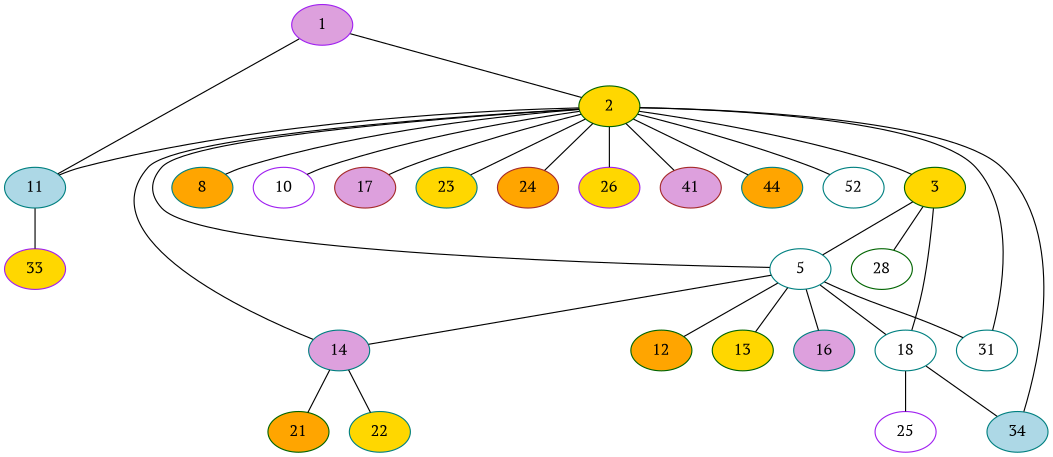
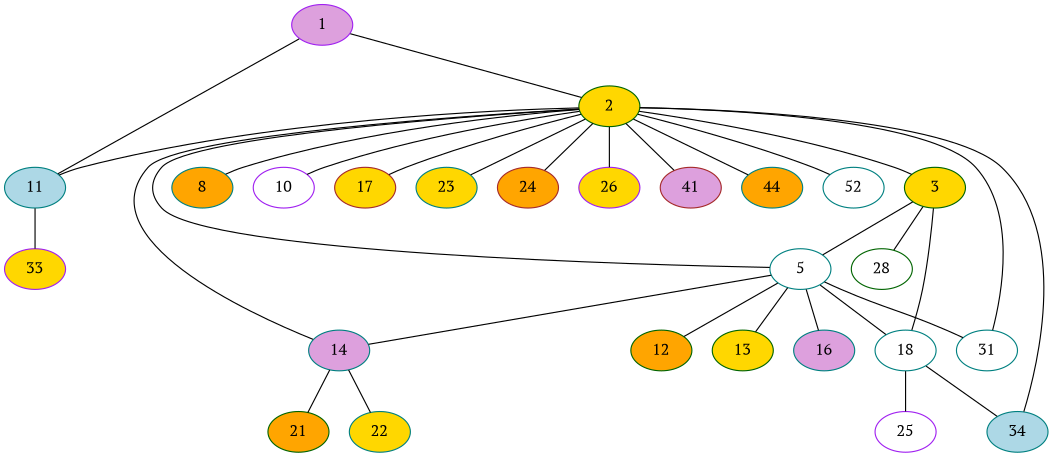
node "17": fillcolor plum -> gold
